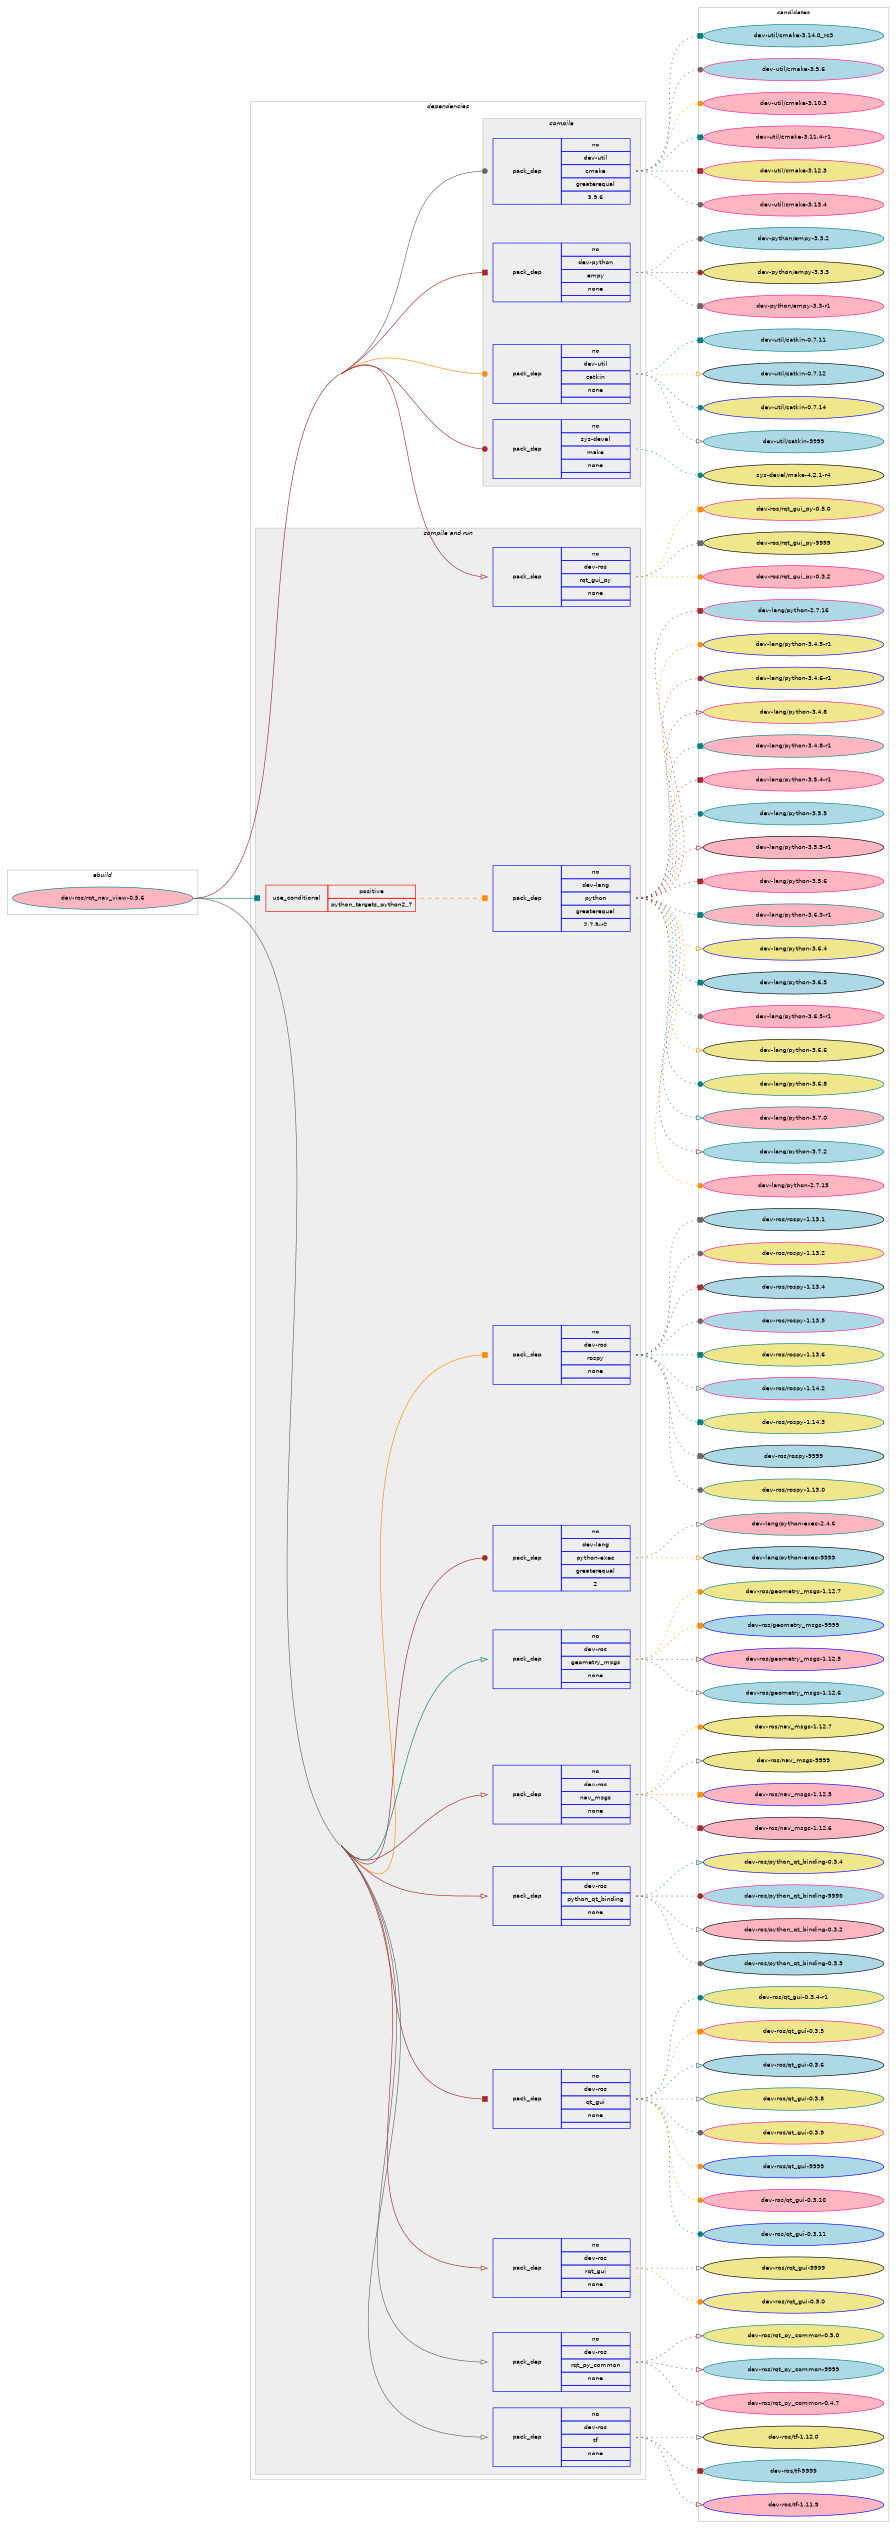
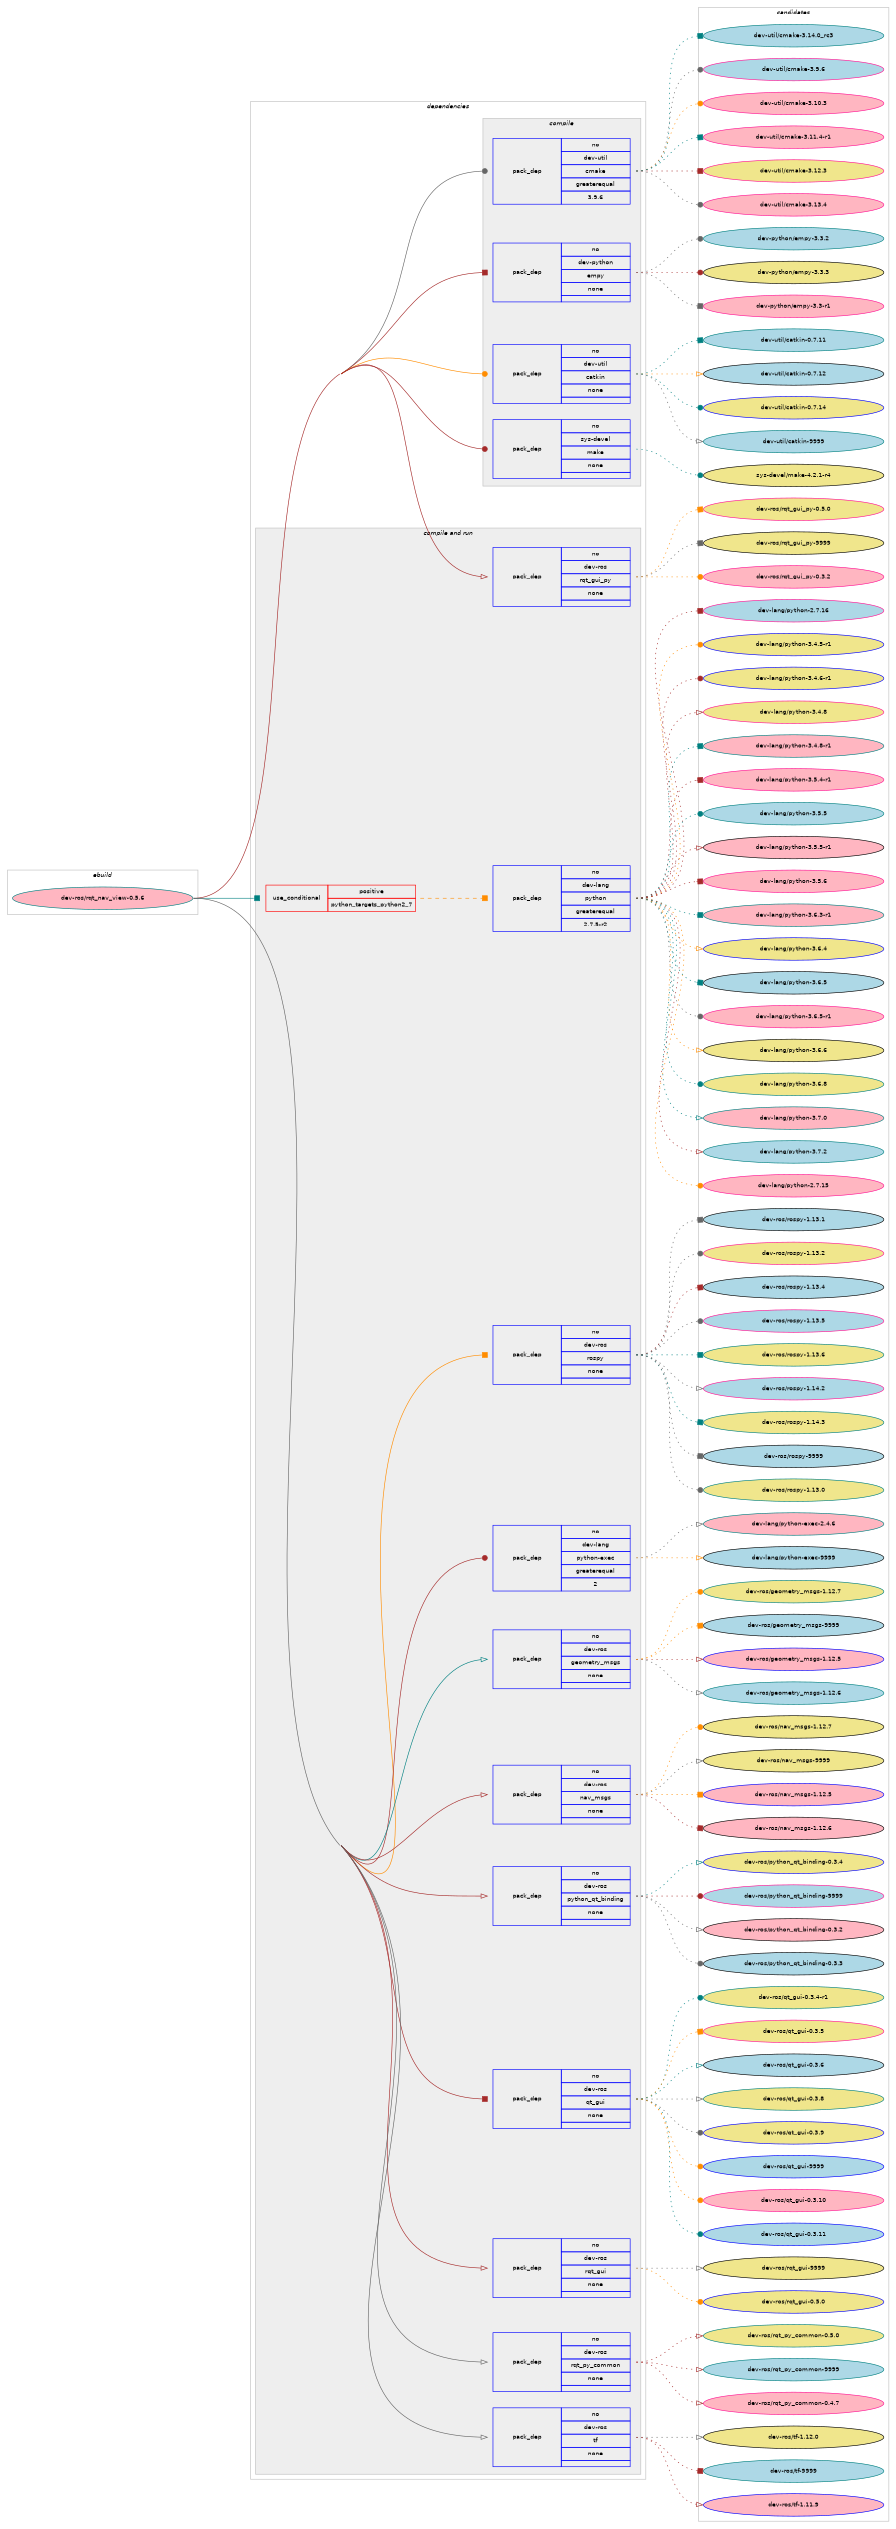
node "dev-ros/geometry_msgs-9999": color blue -> black
node "dev-ros/qt_gui-0.3.9": color deeppink -> blue
